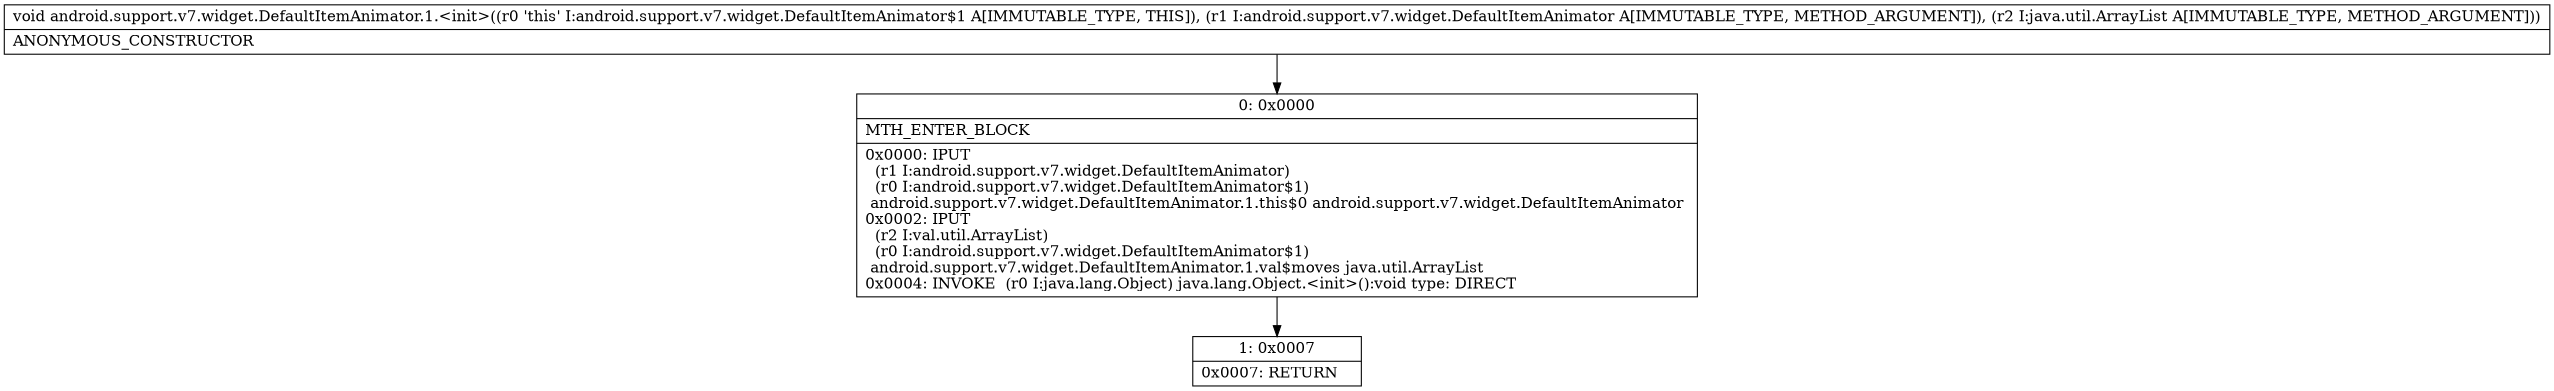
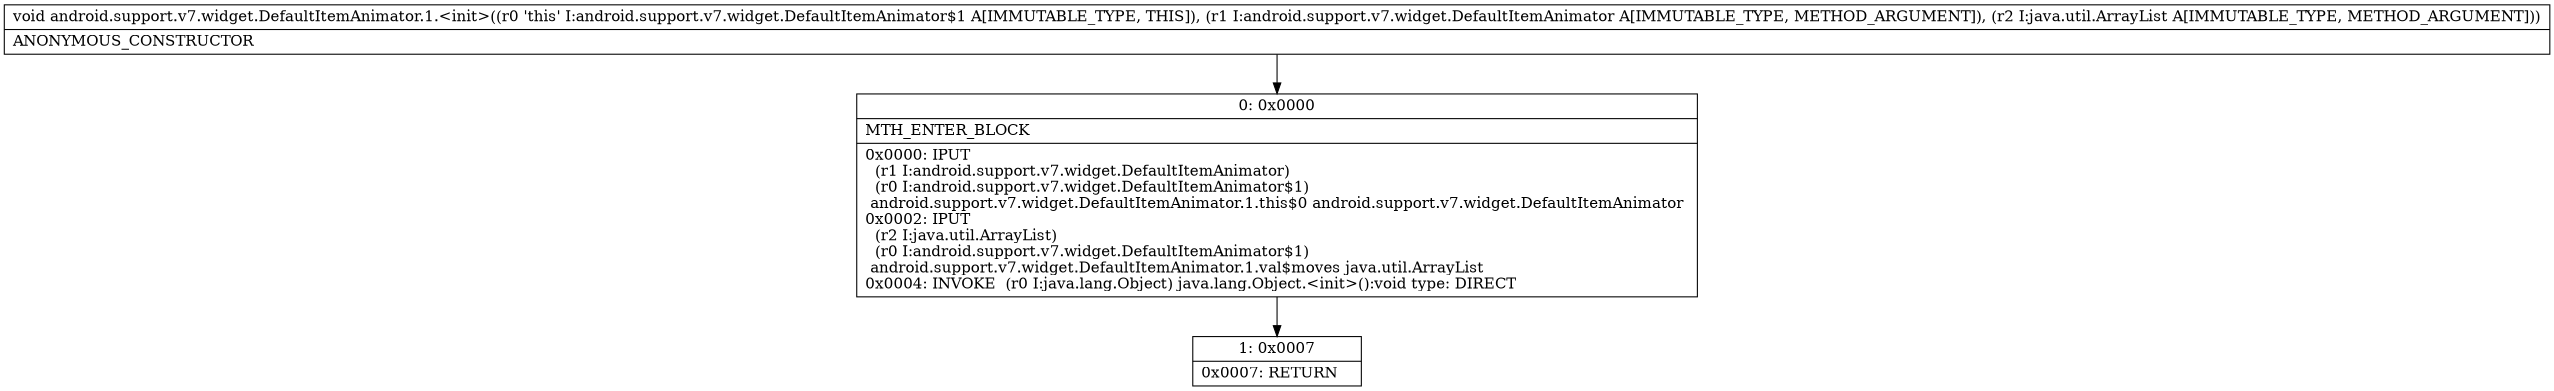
node "0: 0x0000": text "(r2 I:val.util.ArrayList)" -> "(r2 I:java.util.ArrayList)"
